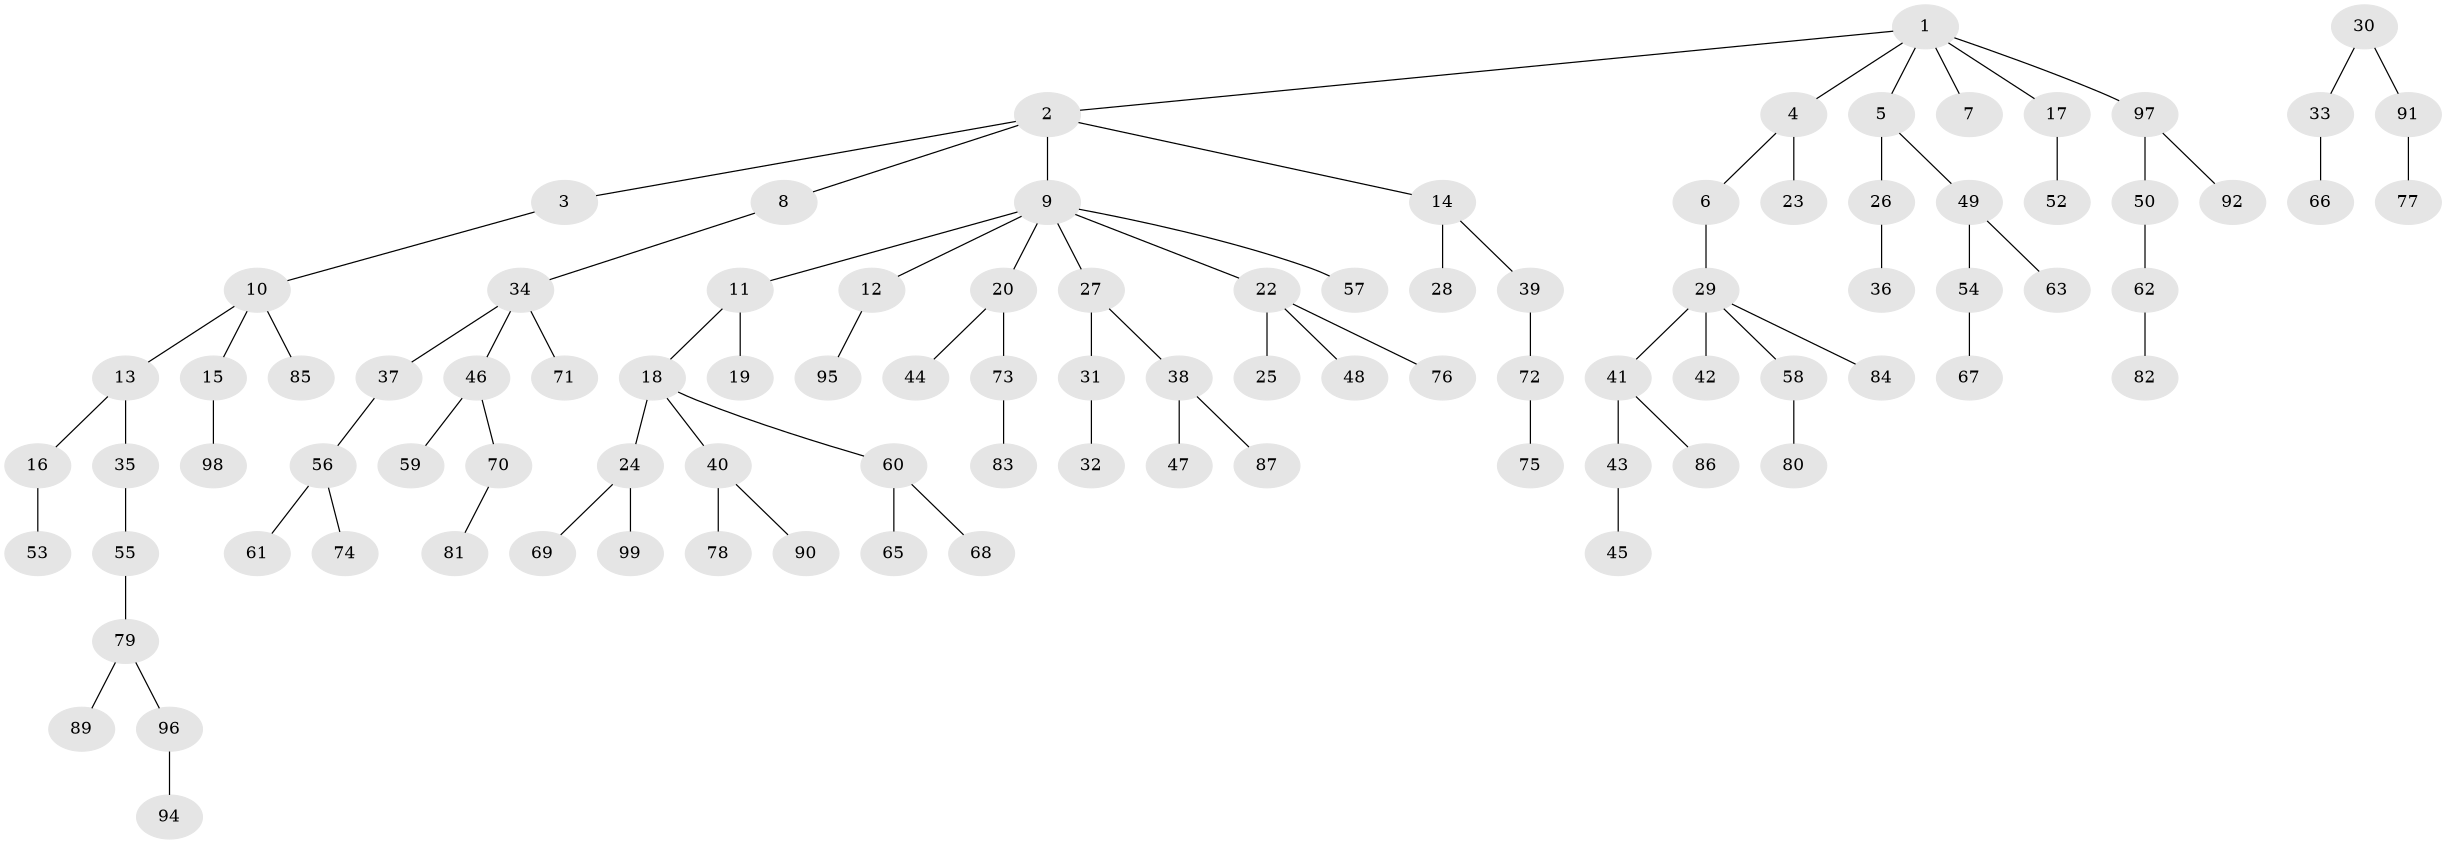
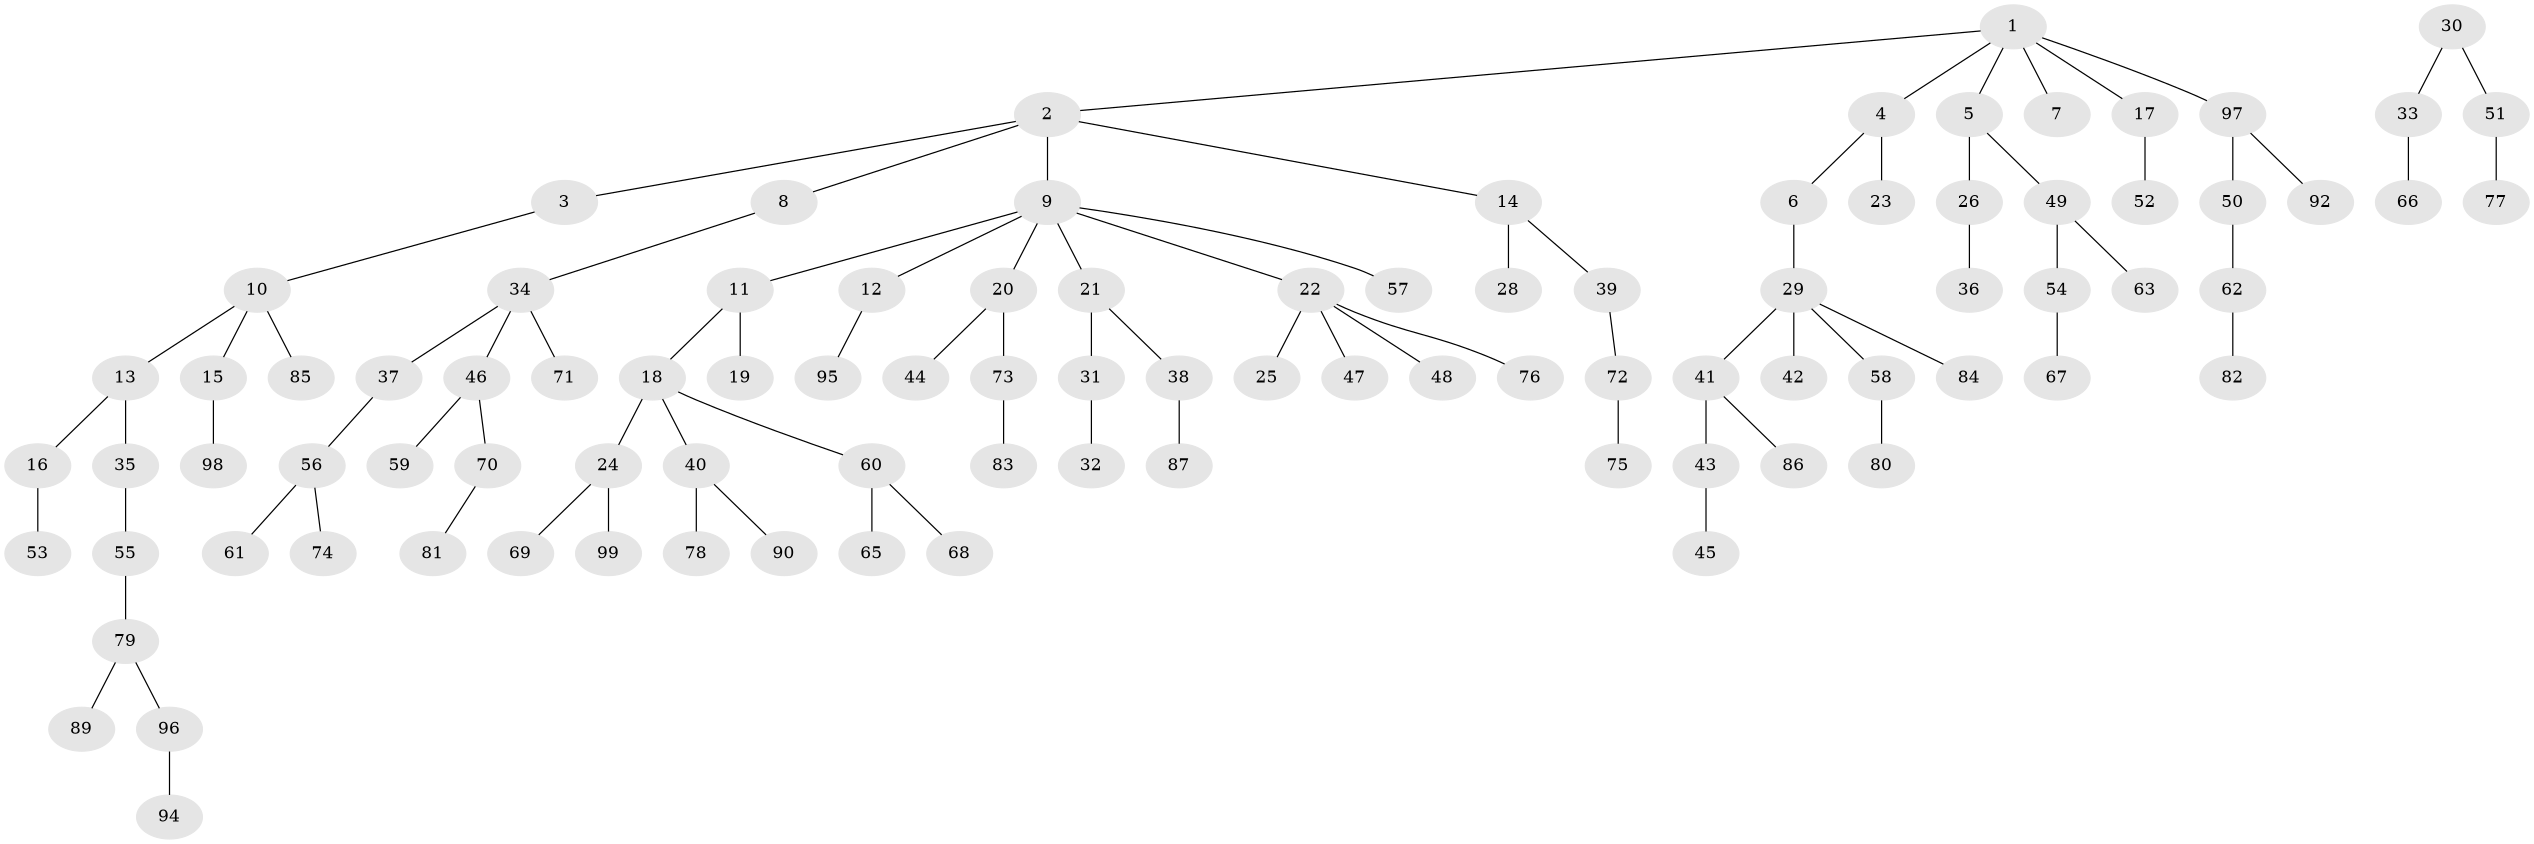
node "91": label "91" -> "51"
node "27": label "27" -> "21"
edge "38" -- "47": now "22" -- "47"
